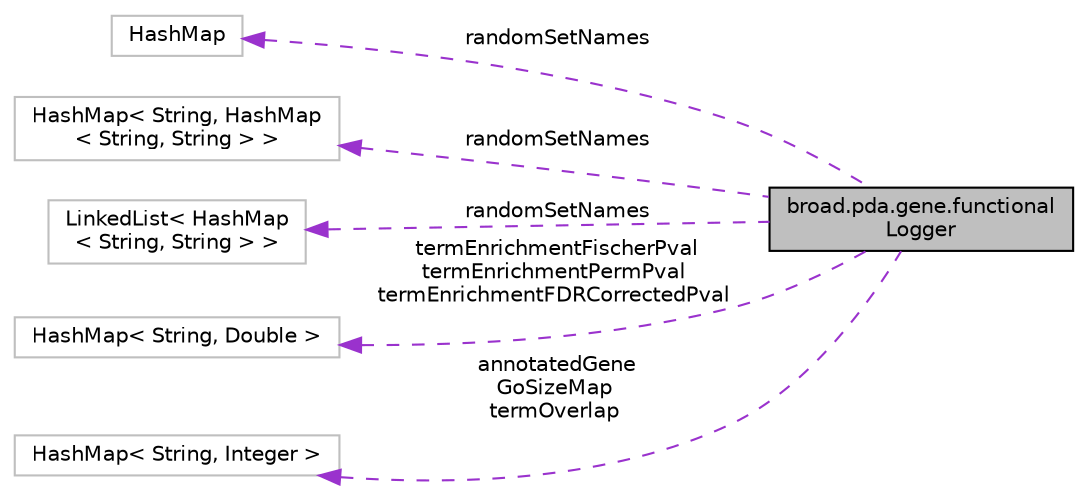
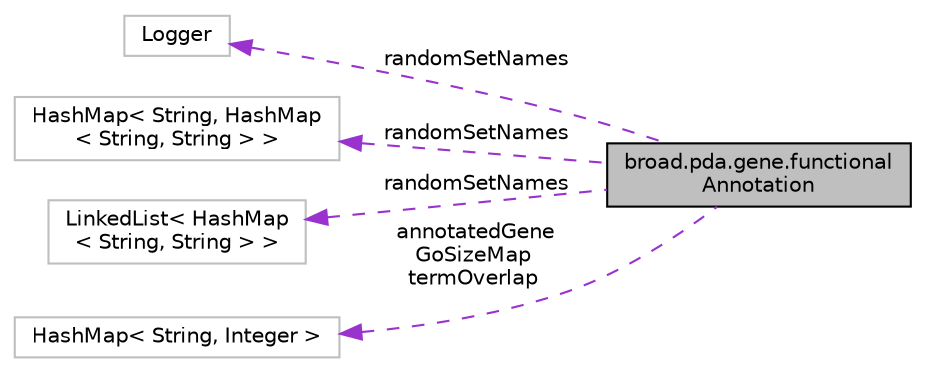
node "HashMap": label "HashMap" -> "Logger"
node "broad.pda.gene.functional Logger": label "broad.pda.gene.functional Logger" -> "broad.pda.gene.functional Annotation"
node "HashMap< String, Double >": removed
